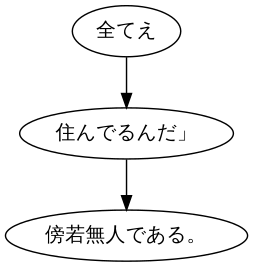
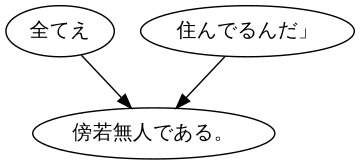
edge "全てえ" -> "住んでるんだ」": now "全てえ" -> "傍若無人である。"
